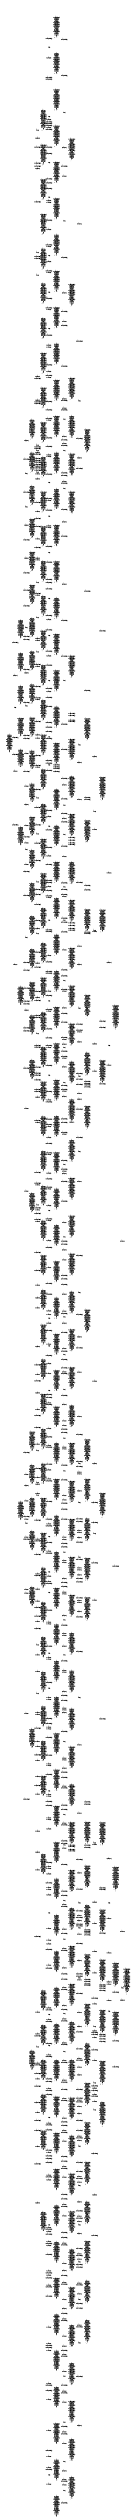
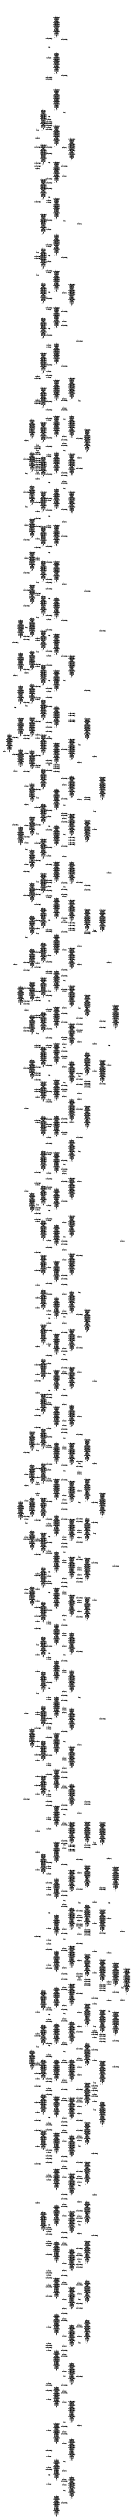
edge "163" -> "114": now "163" -> "83"
node "__start0": added
edge "31" -> "17": added, label "usr2_ai1_VoidReply"
edge "87" -> "68": added, label "usr1_ai2_re22"
